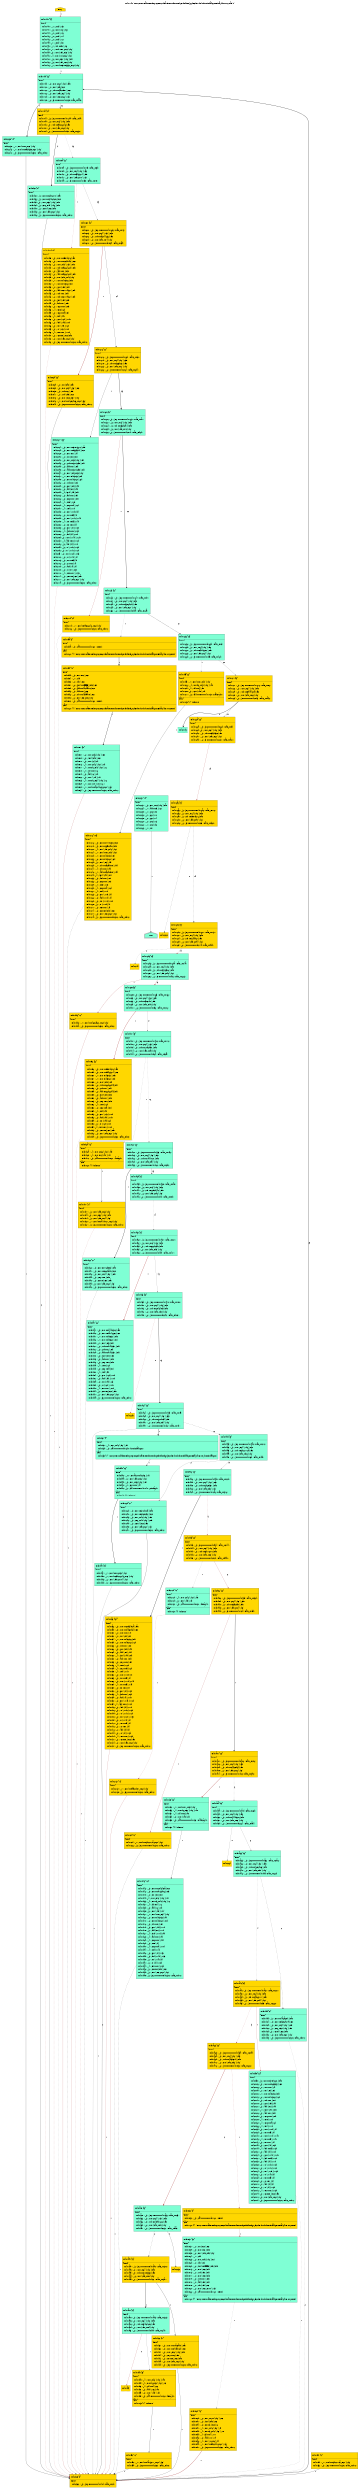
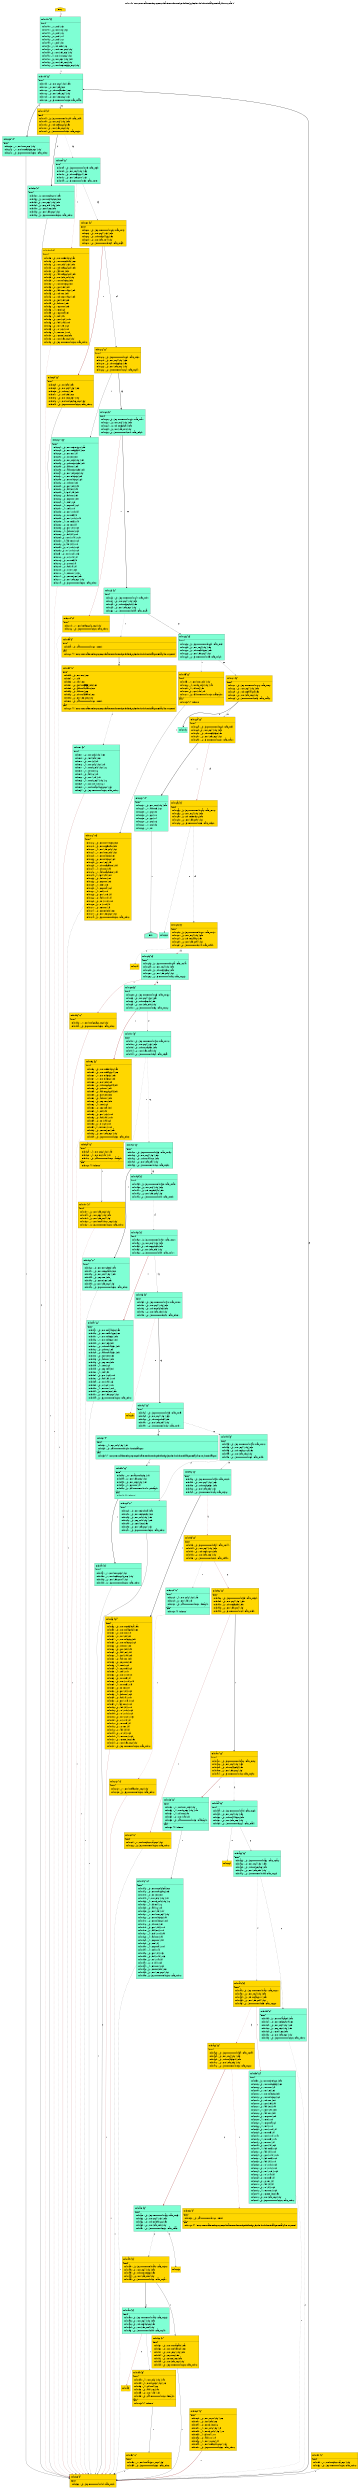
edge "0x401ddf [40]" -> "0x401e07 [50]": style bold -> dashed
edge "0x40188a [25]" -> "0x402251 [19]": added, label "1"
node "Users": label "Users" -> "Exit"
node "0x4022ce": fillcolor gold -> aquamarine
edge "0x401984 [25]" -> "0x40230c [5]": now "0x401ba7 [88]" -> "0x40230c [5]"
node "0x401e57 [52]": removed
